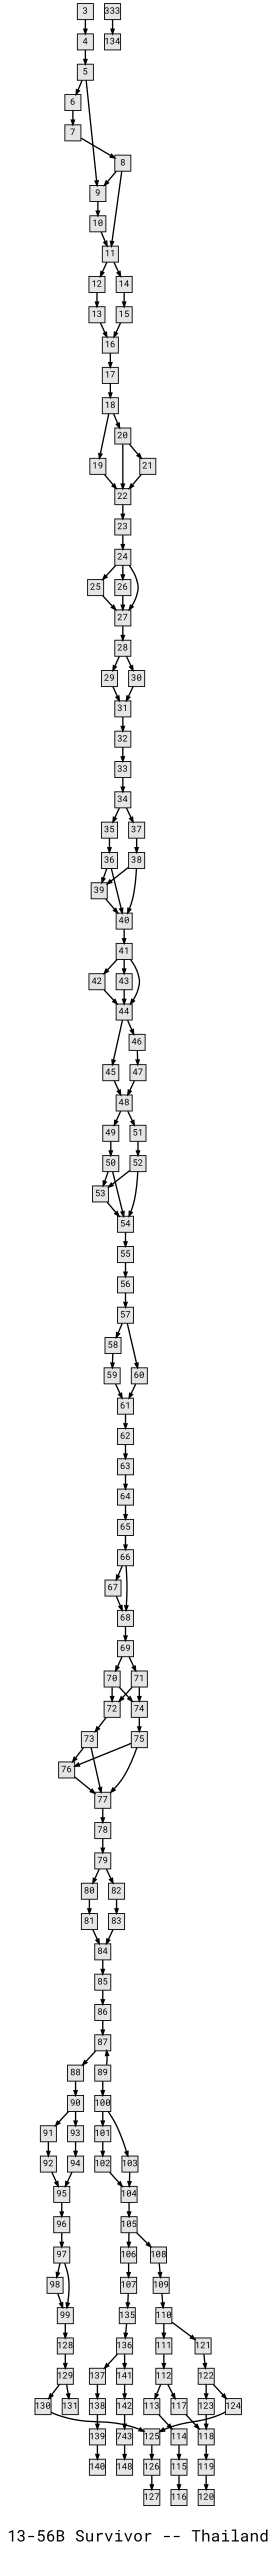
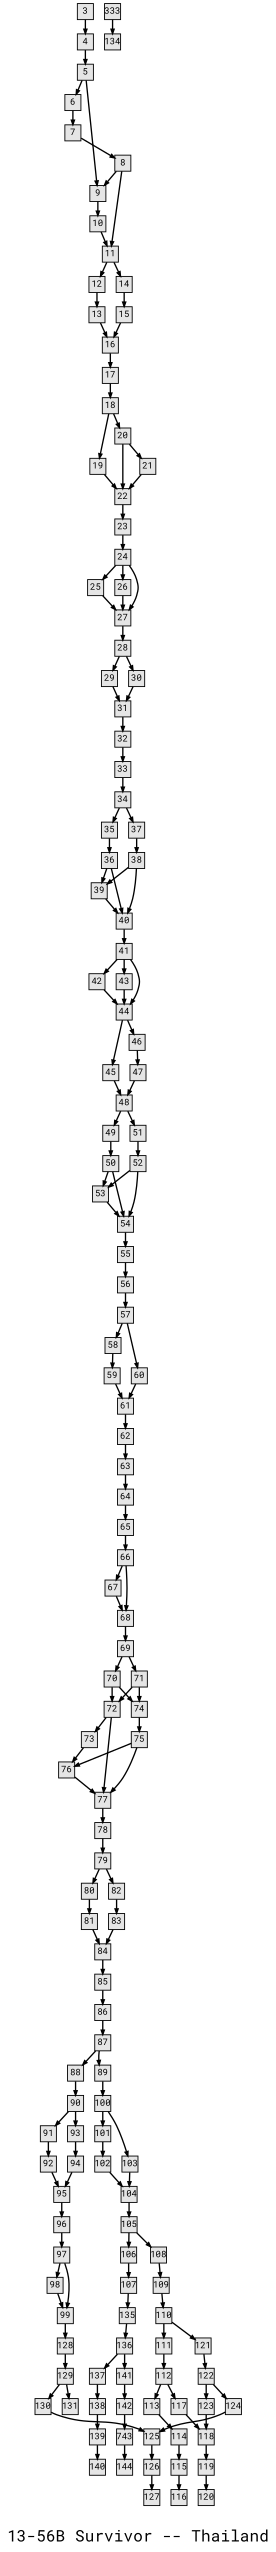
edge "73" -> "77": now "72" -> "77"
edge "89" -> "87": reversed
node "148": label "148" -> "144"
